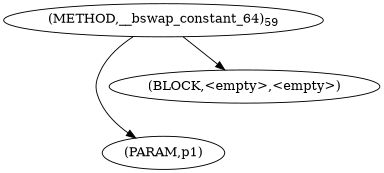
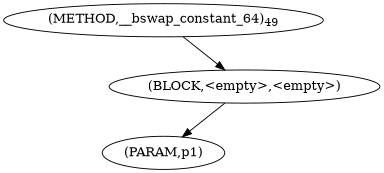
node "(METHOD,__bswap_constant_64)": text "59" -> "49"
edge "(METHOD,__bswap_constant_64)" -> "(PARAM,p1)": now "(BLOCK,<empty>,<empty>)" -> "(PARAM,p1)"
